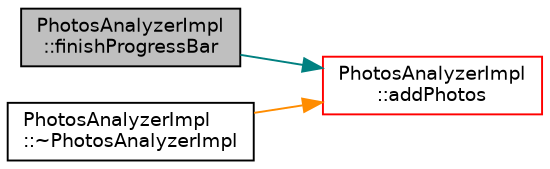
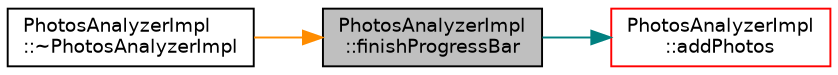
edge "PhotosAnalyzerImpl ::~PhotosAnalyzerImpl" -> "PhotosAnalyzerImpl ::addPhotos": now "PhotosAnalyzerImpl ::~PhotosAnalyzerImpl" -> "PhotosAnalyzerImpl ::finishProgressBar"
